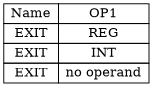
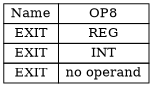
node "Name": text "OP1" -> "OP8"
